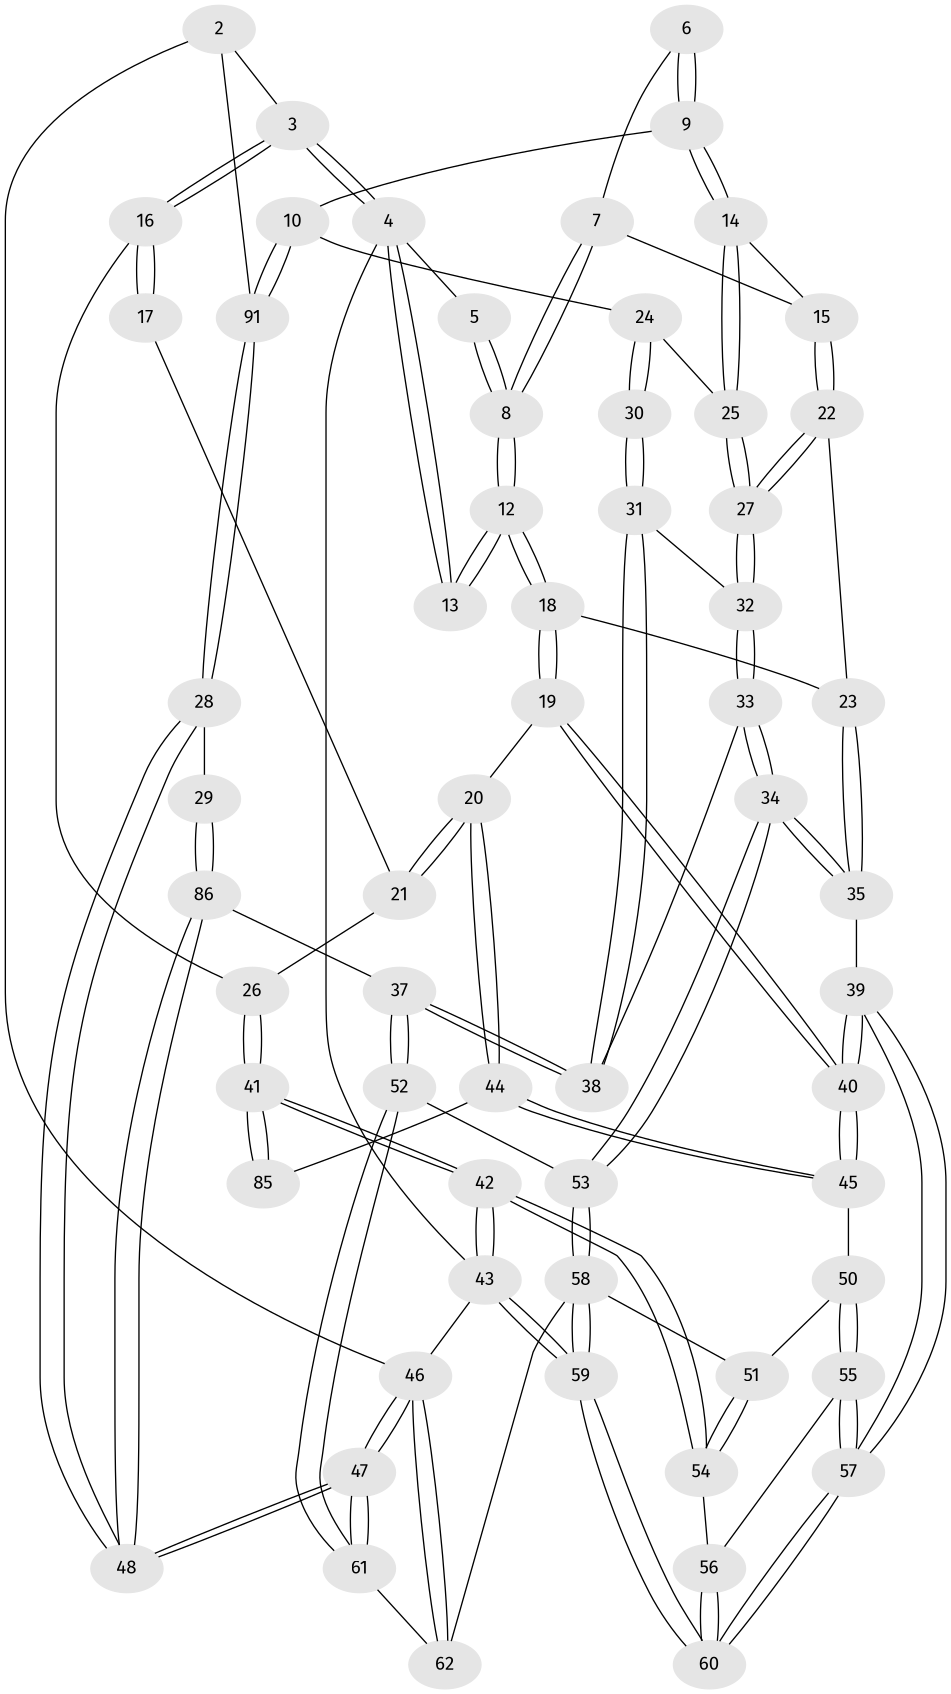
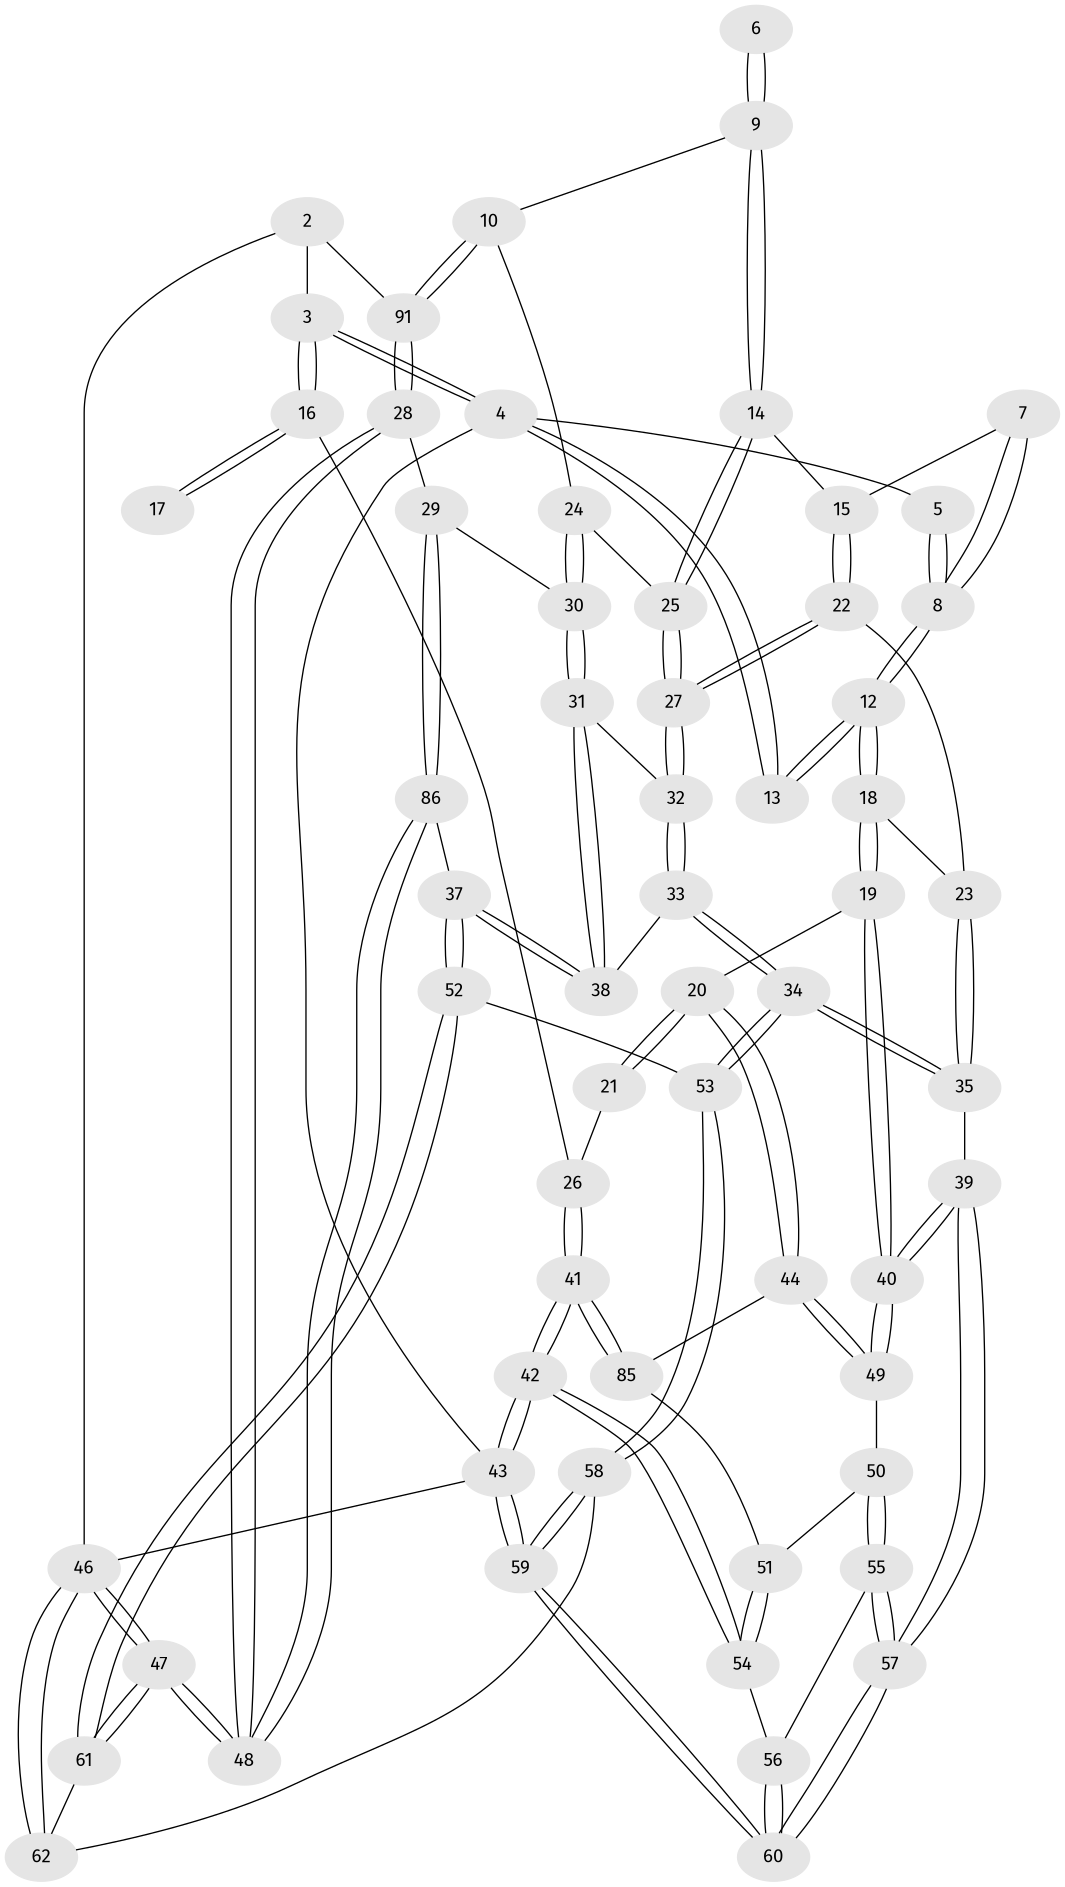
edge "6" -- "7": removed
edge "29" -- "30": added
edge "17" -- "21": removed
node "45": label "45" -> "49"
edge "58" -- "51": now "85" -- "51"
